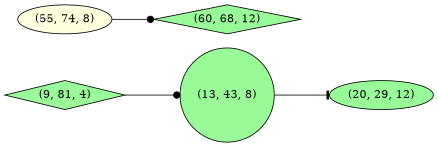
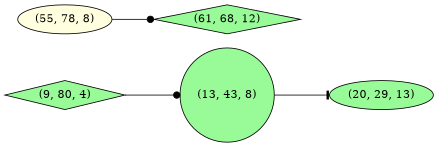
node "(55, 74, 8)": label "(55, 74, 8)" -> "(55, 78, 8)"
node "(60, 68, 12)": label "(60, 68, 12)" -> "(61, 68, 12)"
node "(9, 81, 4)": label "(9, 81, 4)" -> "(9, 80, 4)"
node "(20, 29, 12)": label "(20, 29, 12)" -> "(20, 29, 13)"
